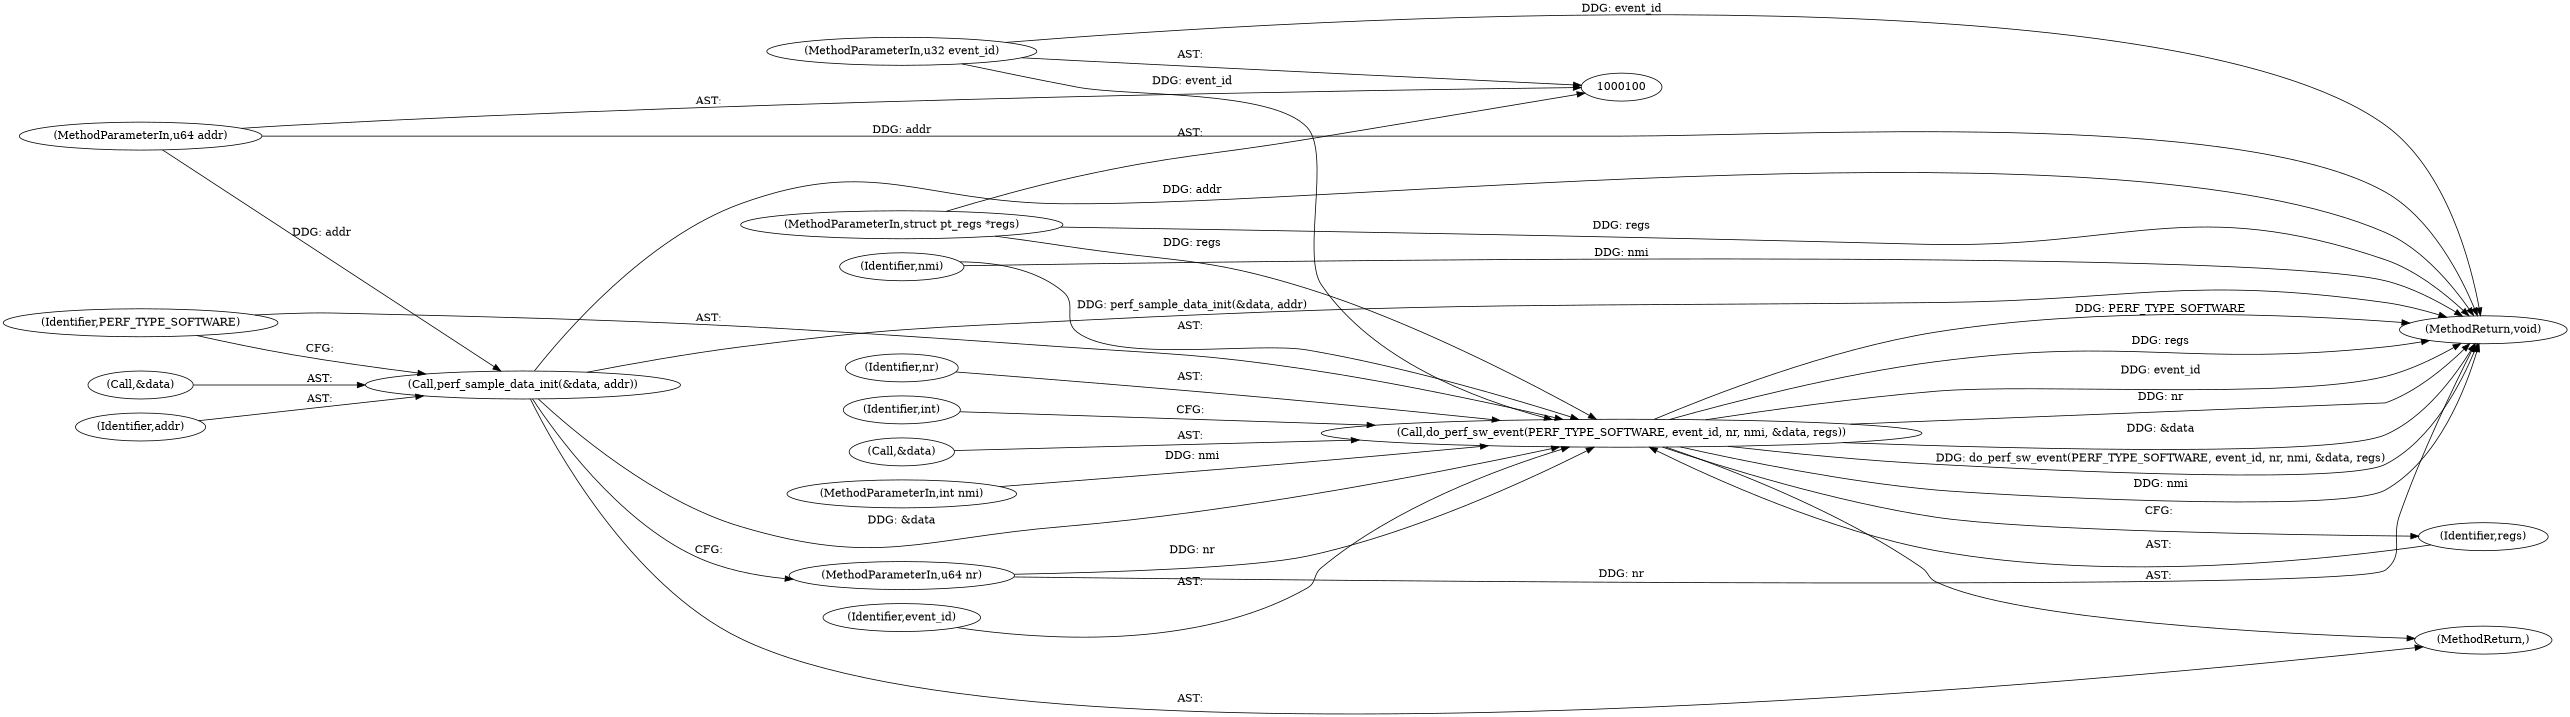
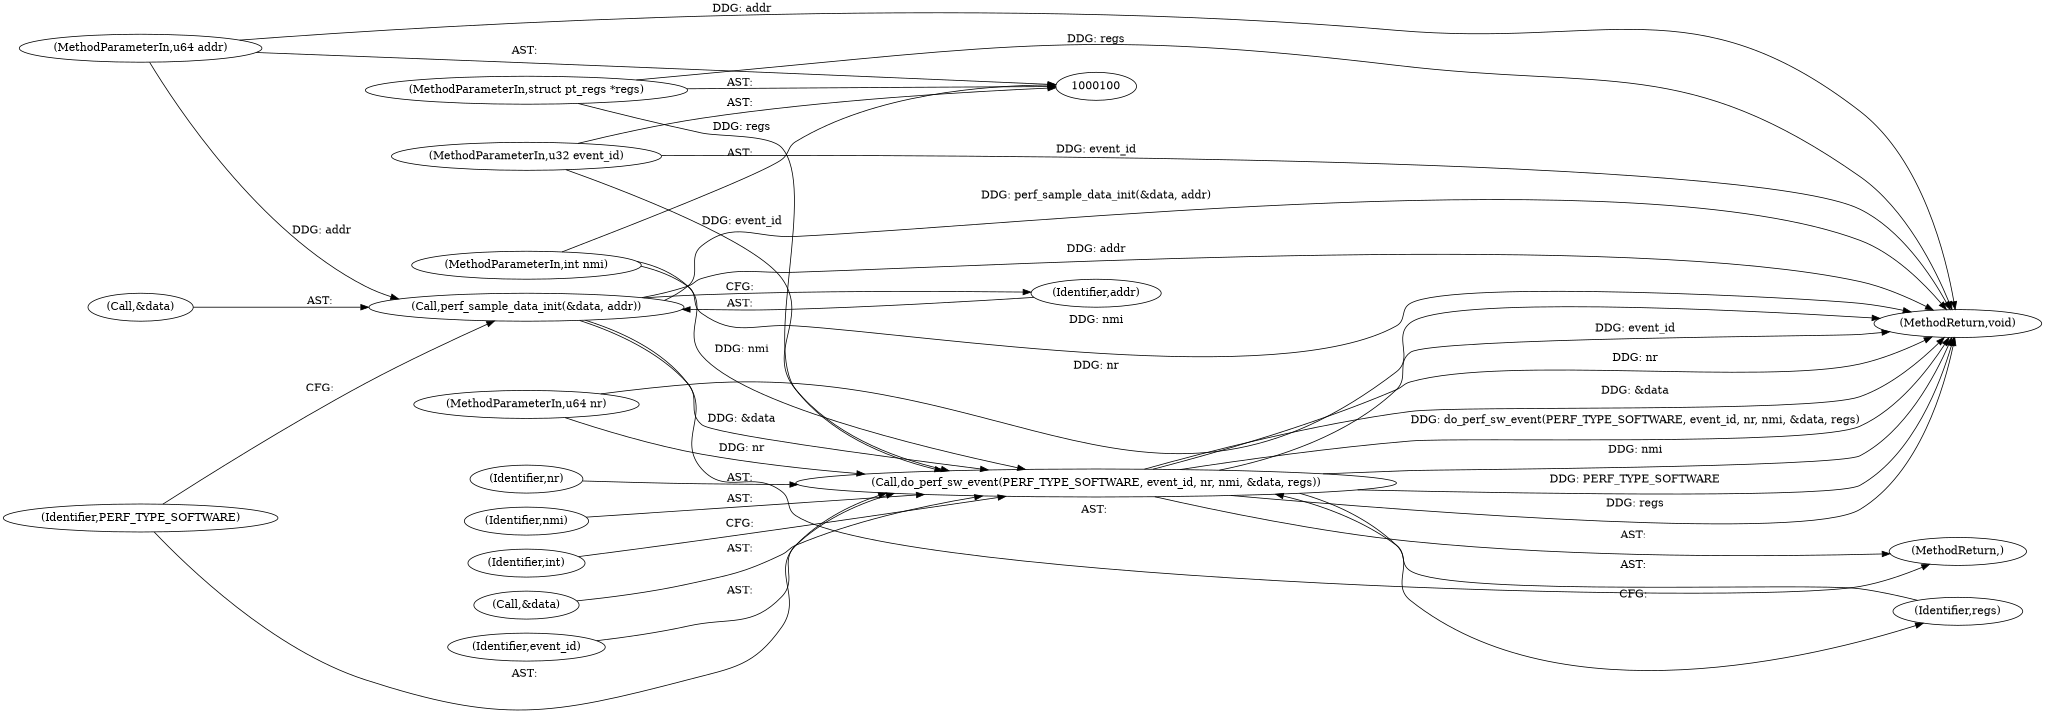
edge "(MethodParameterIn,int nmi)" -> "1000100": added, label "AST:"
edge "(Identifier,nmi)" -> "(MethodReturn,void)": now "(MethodParameterIn,int nmi)" -> "(MethodReturn,void)"
edge "(Call,perf_sample_data_init(&data, addr))" -> "(MethodParameterIn,u64 nr)": now "(Call,perf_sample_data_init(&data, addr))" -> "(Identifier,addr)"
